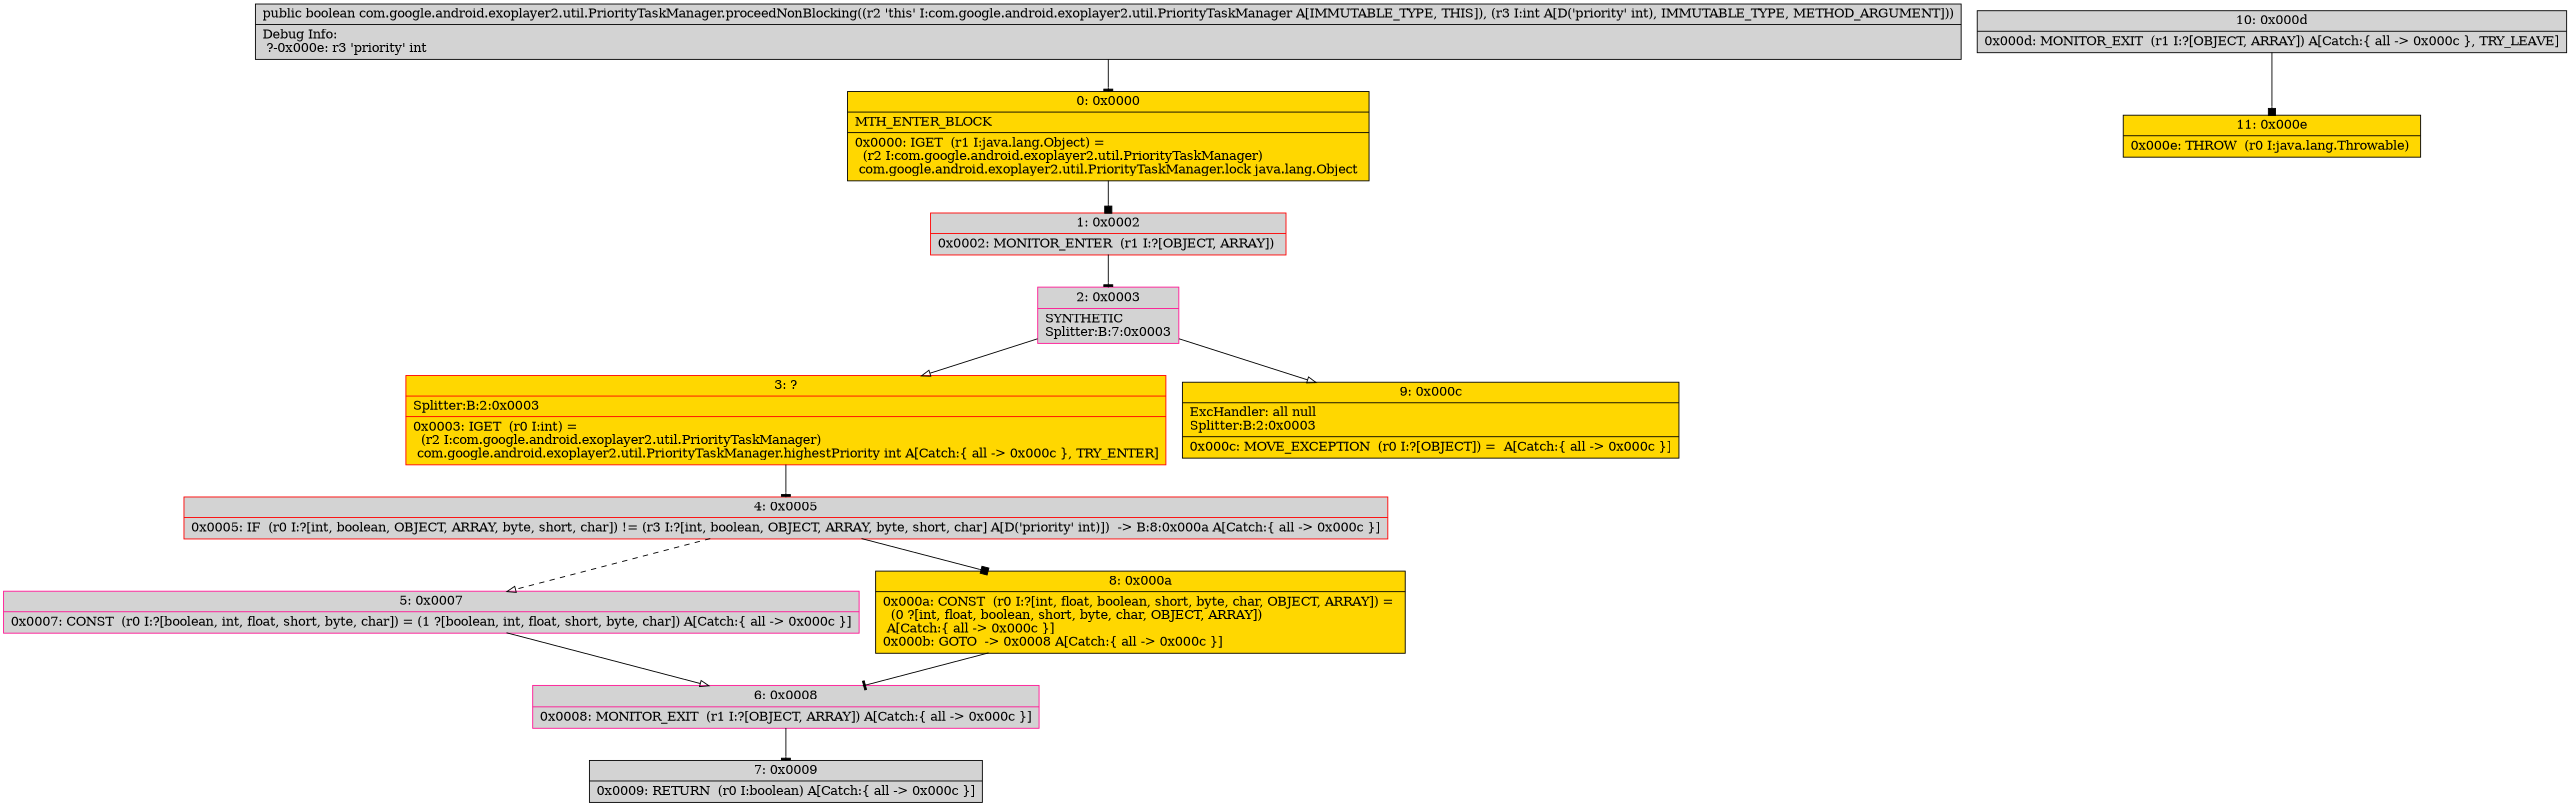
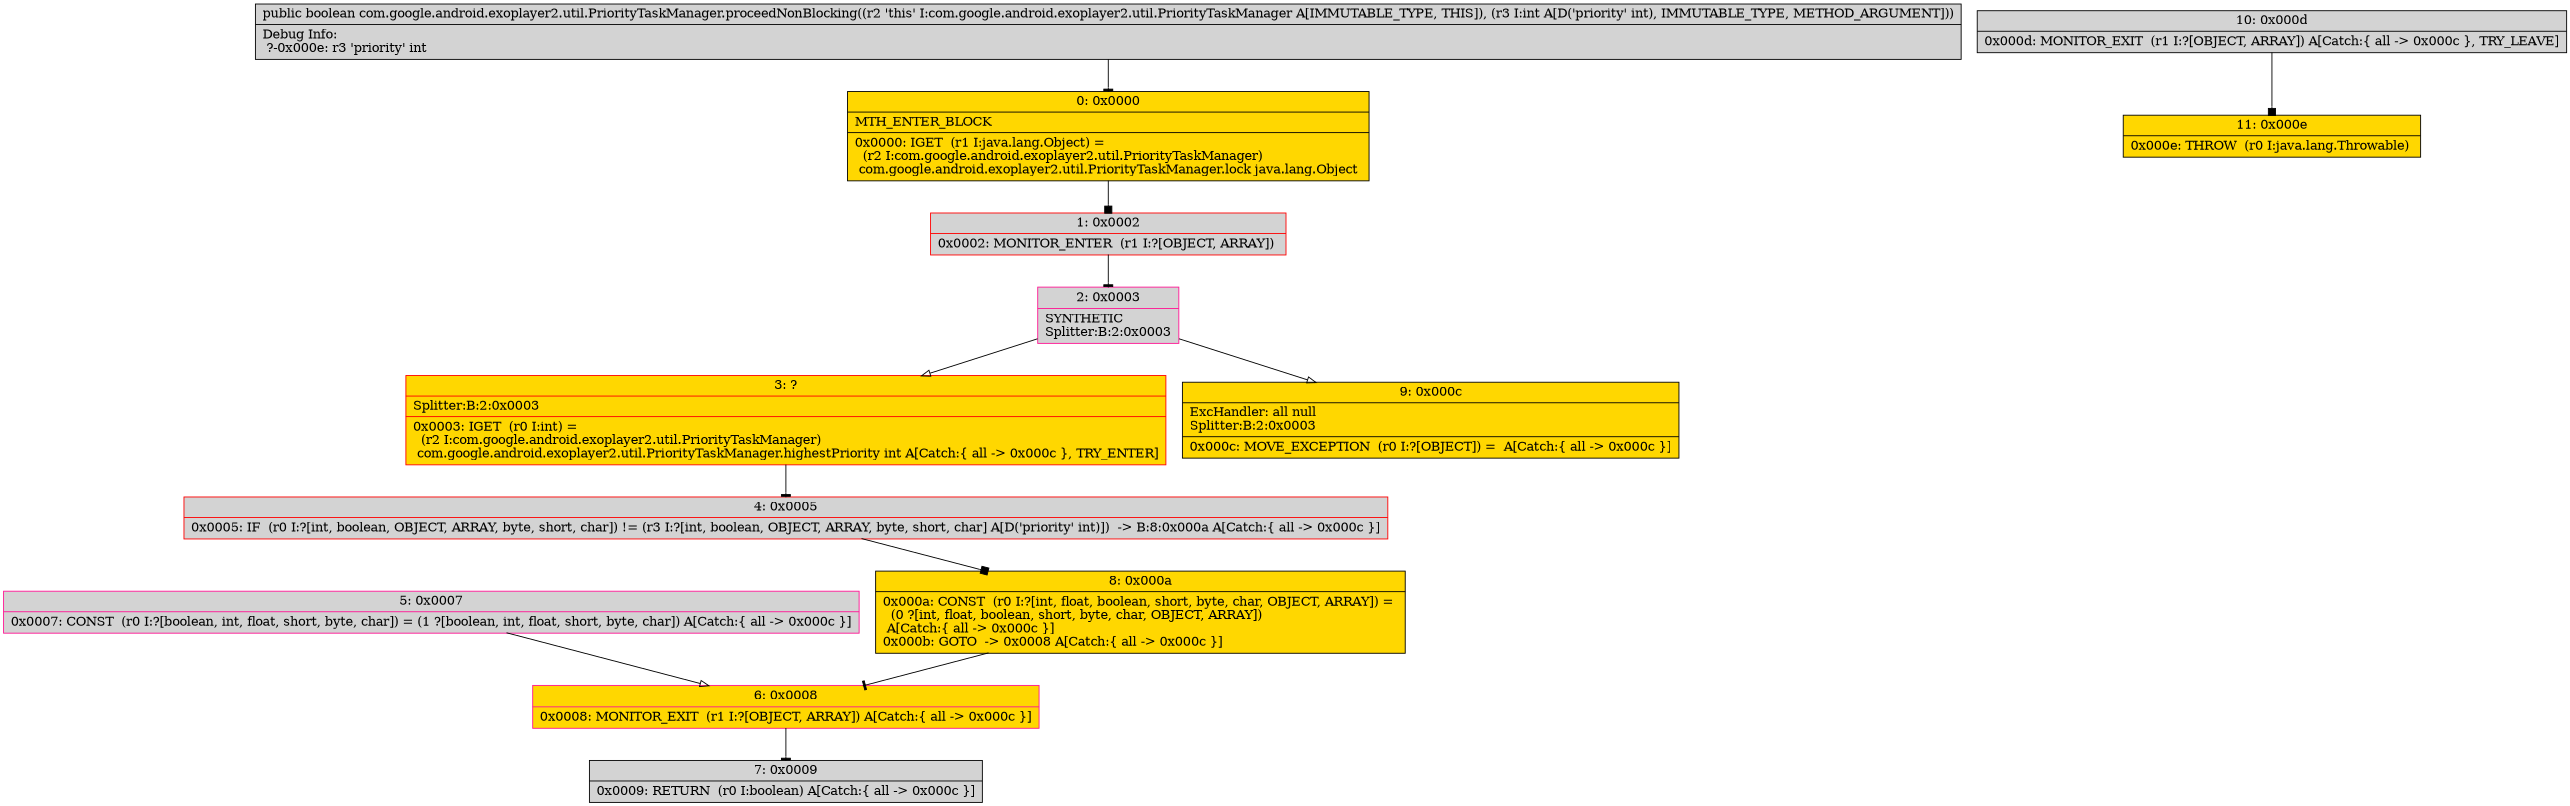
node "2: 0x0003": text "Splitter:B:7:0x0003" -> "Splitter:B:2:0x0003"
edge "4: 0x0005" -> "5: 0x0007": removed
node "6: 0x0008": fillcolor lightgrey -> gold
